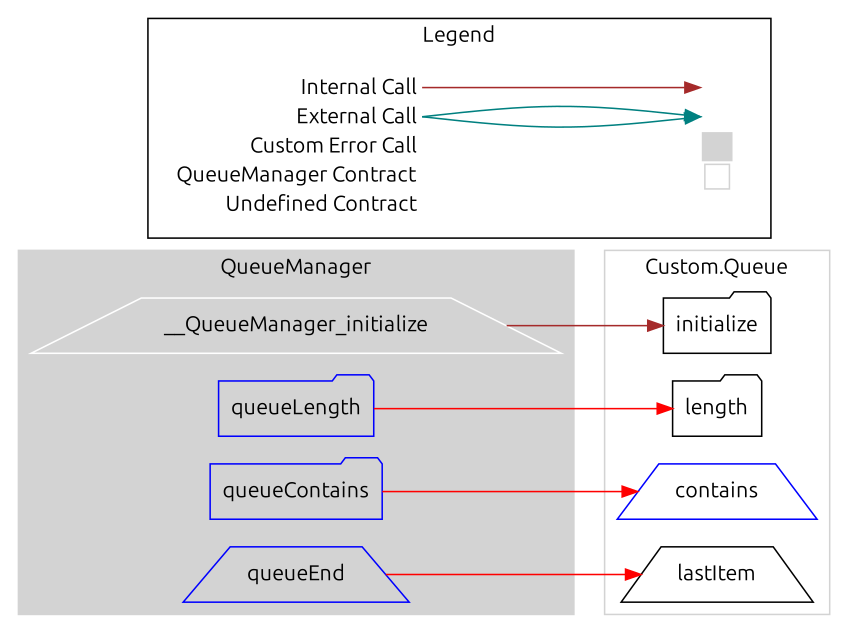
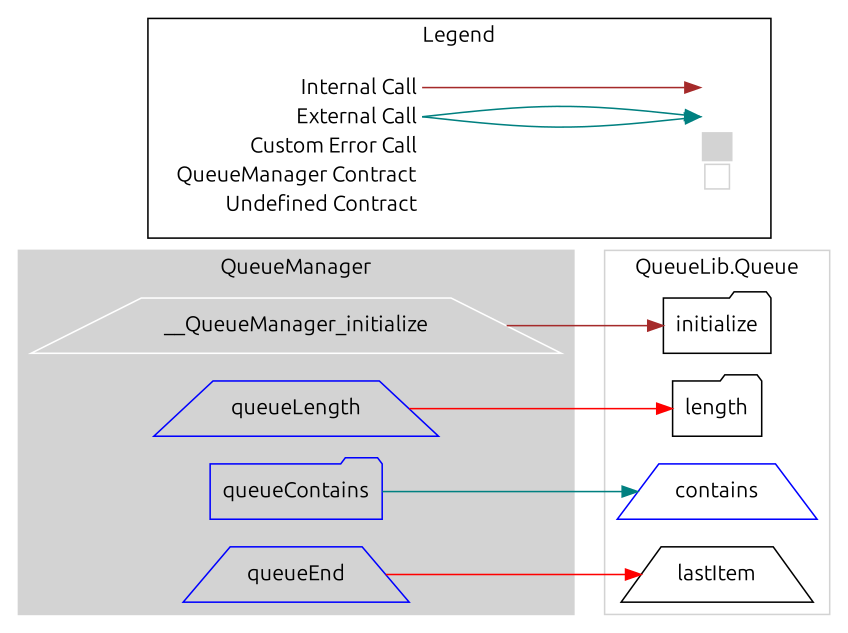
cluster "Custom.Queue": label "Custom.Queue" -> "QueueLib.Queue"
node "queueLength": shape folder -> trapezium
edge "queueContains" -> "contains": color red -> teal
